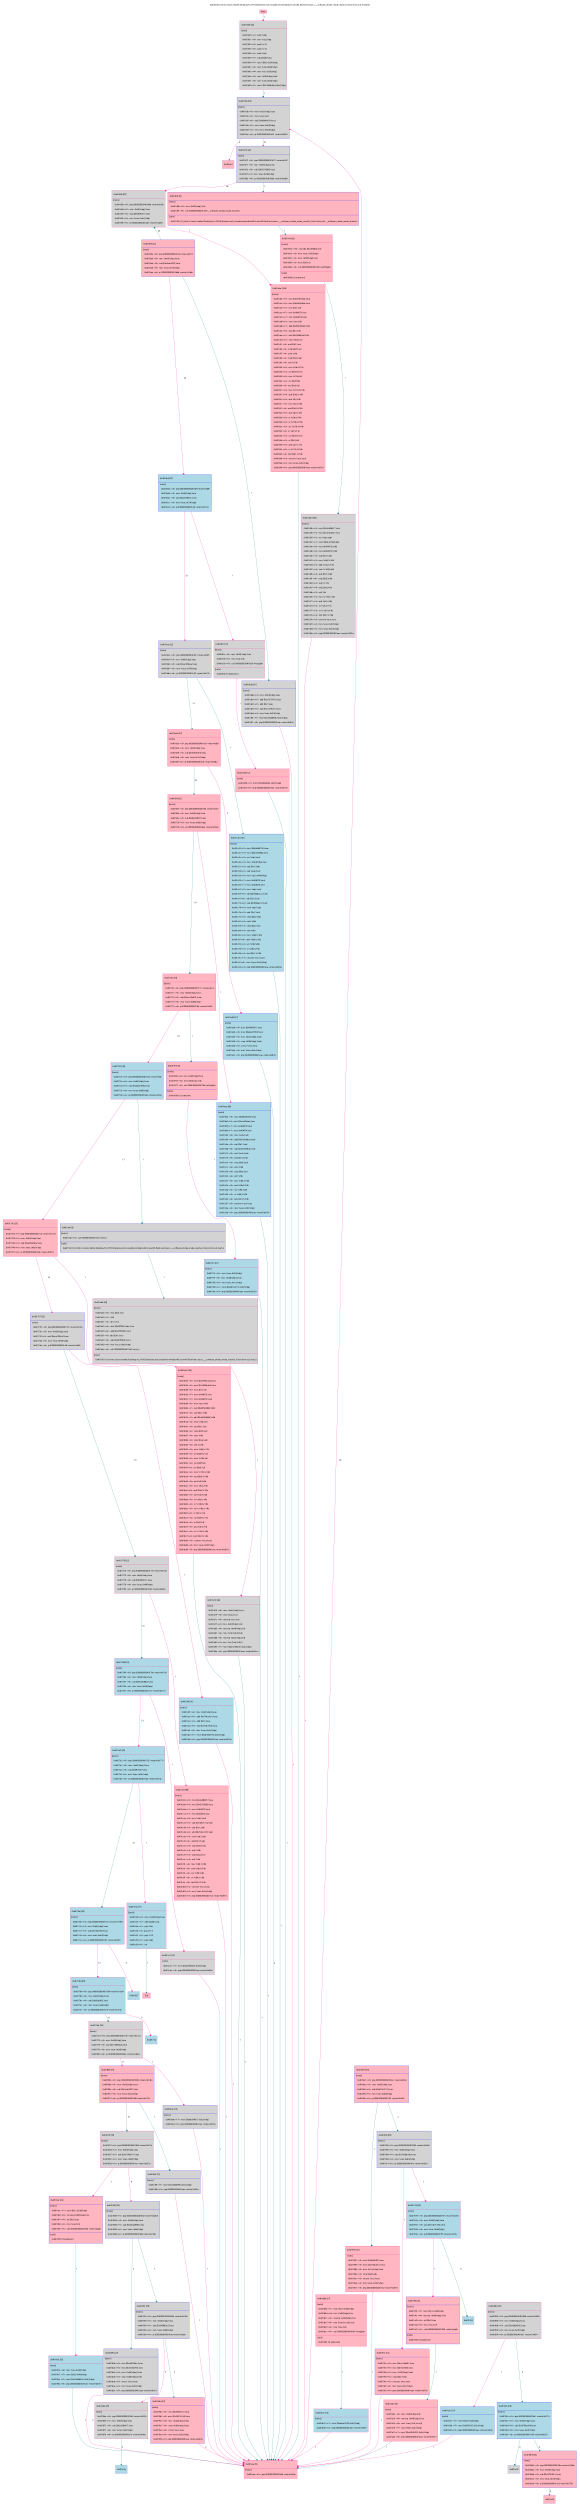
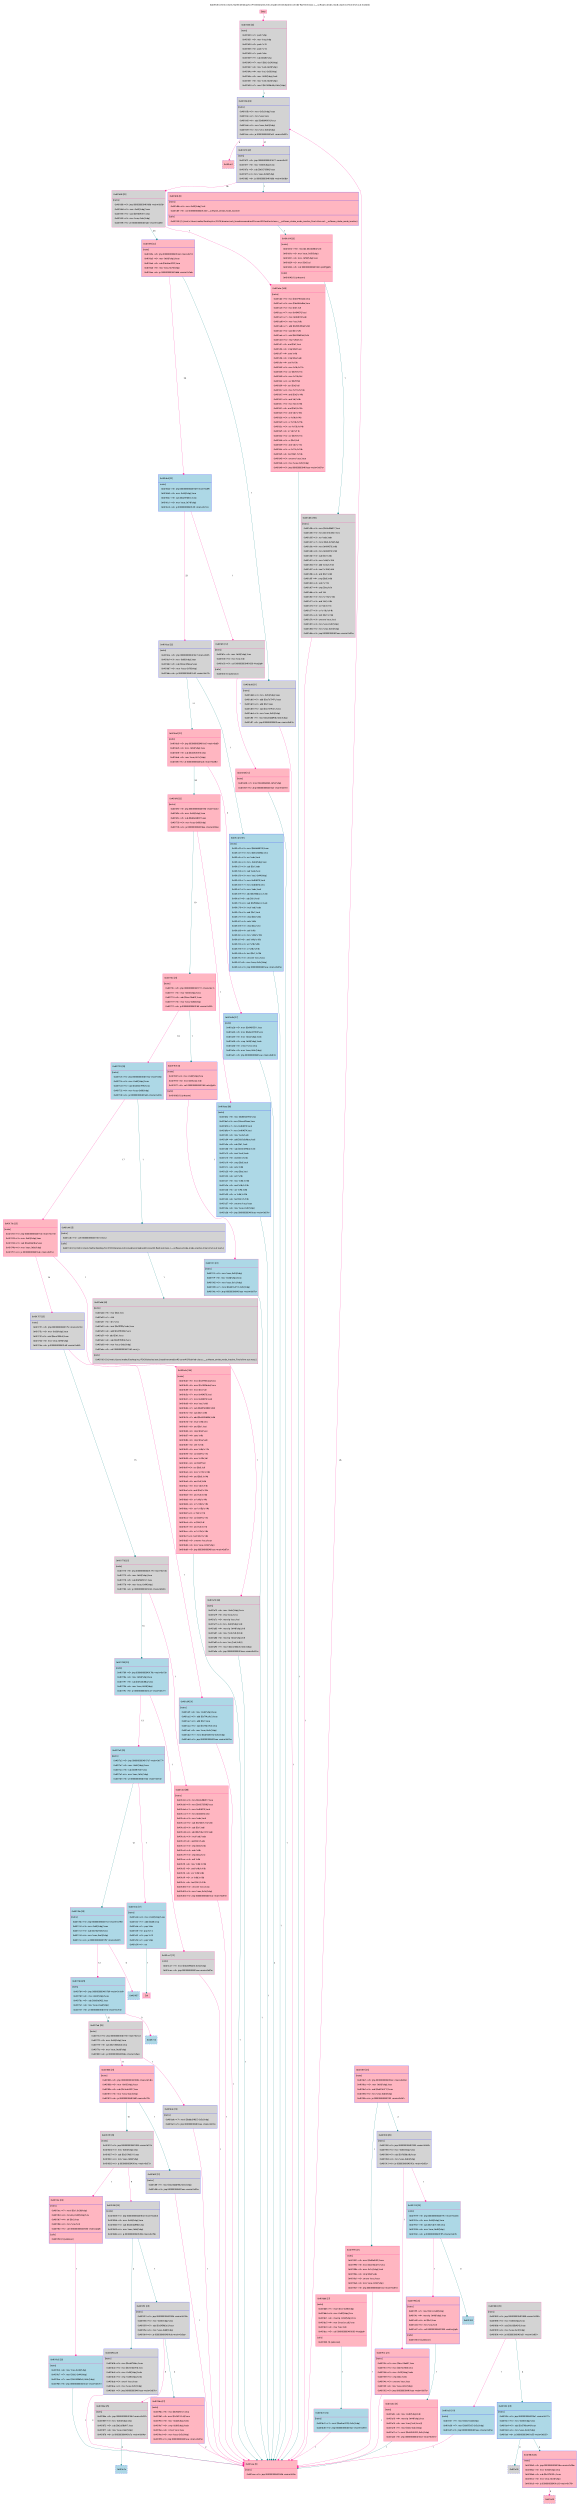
edge "0x40169e [22]" -> "0x401688 [22]": reversed
